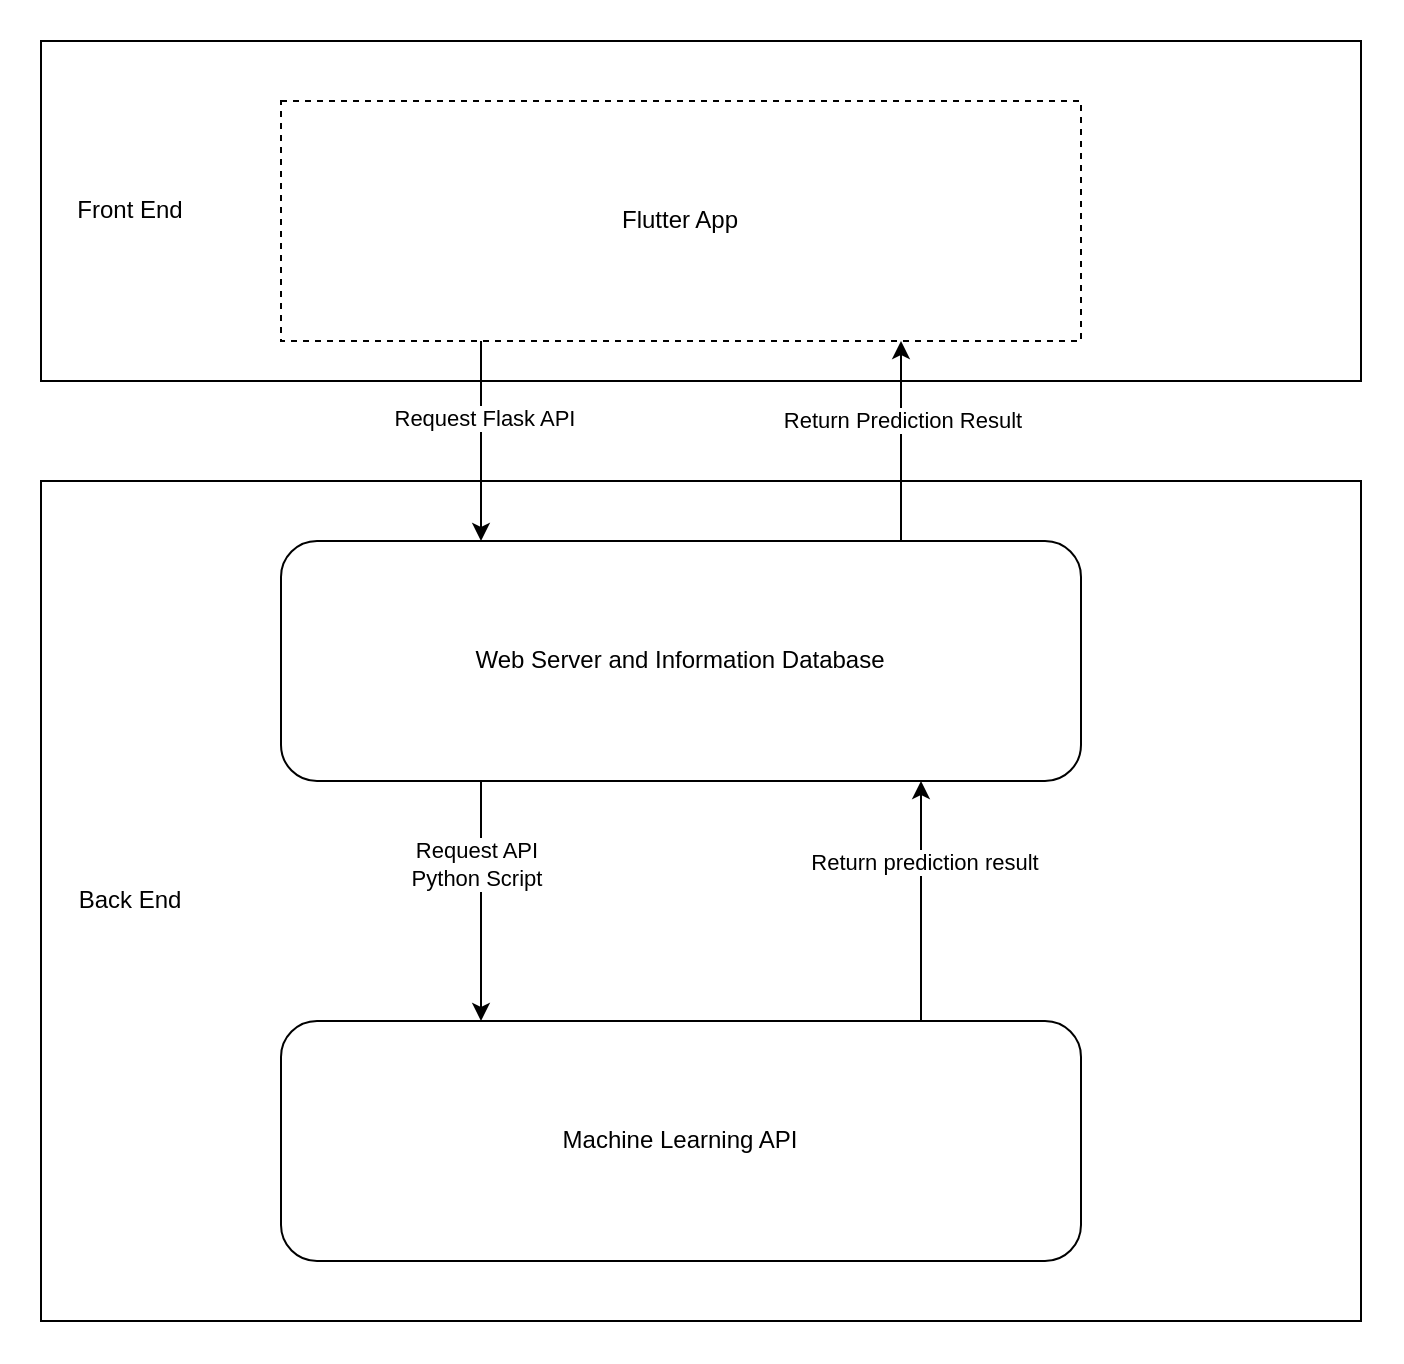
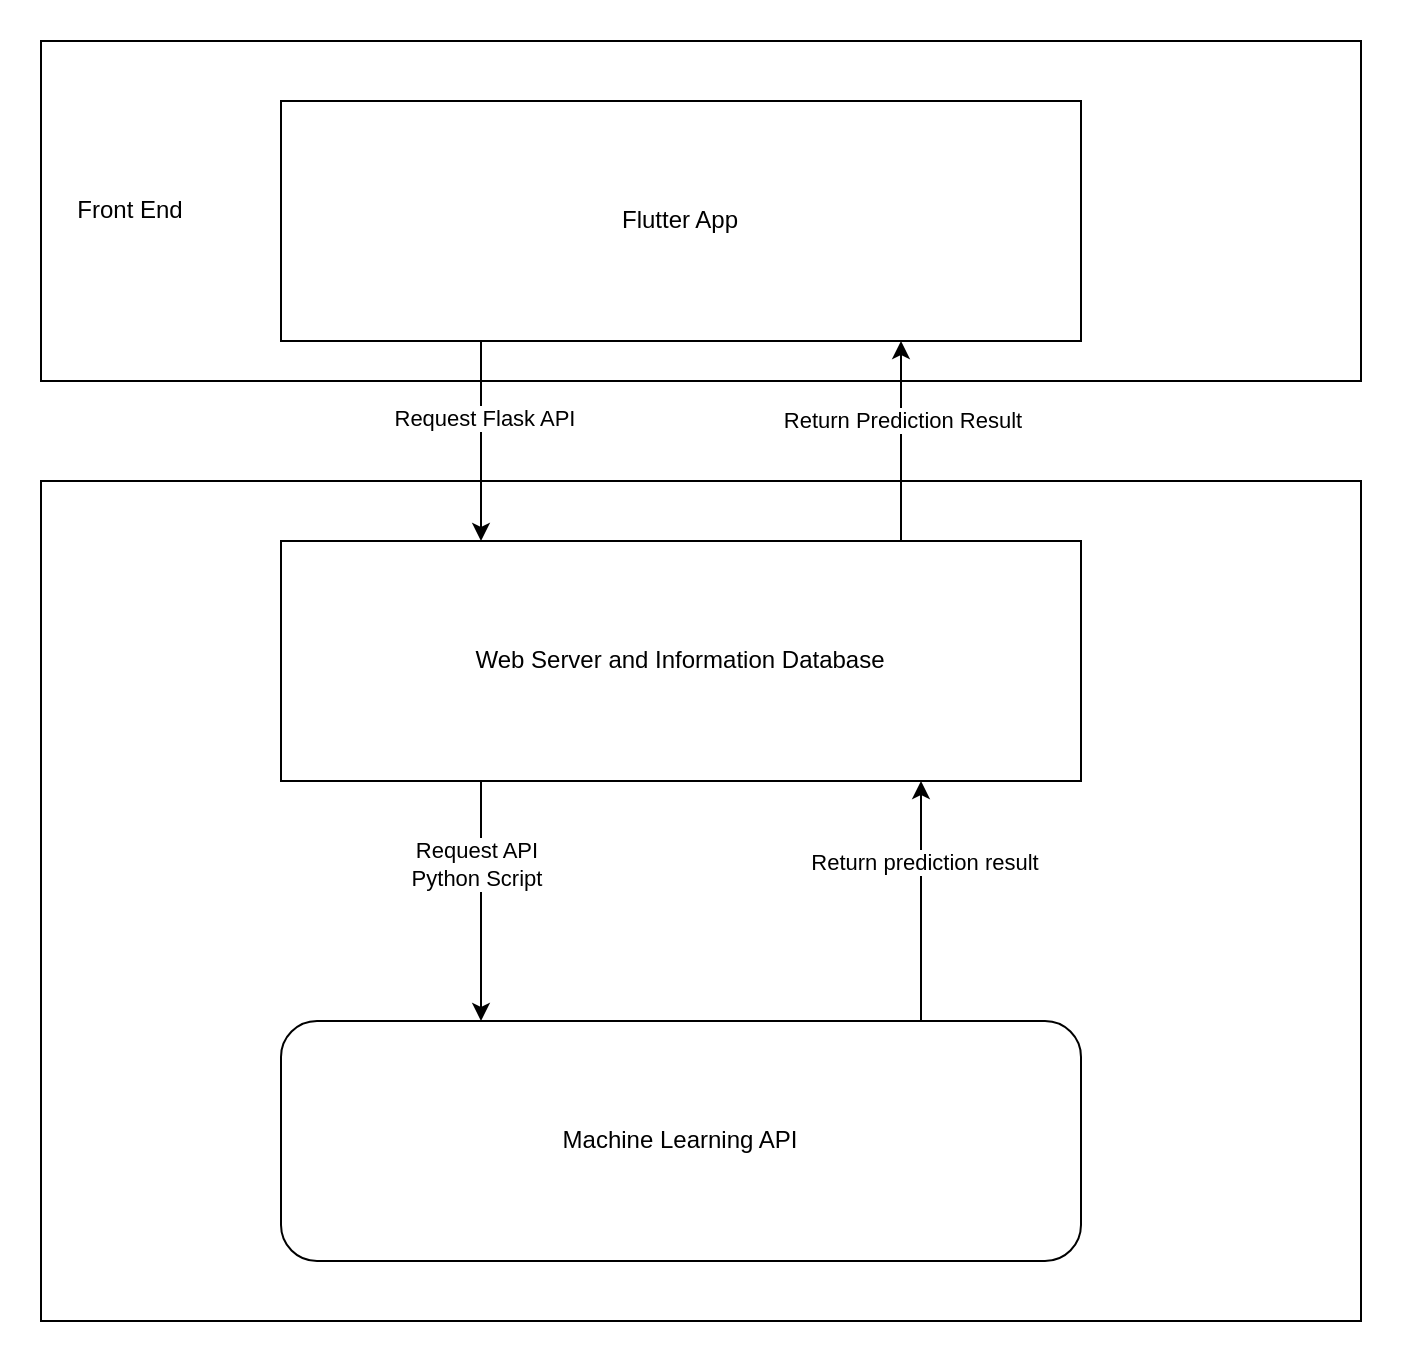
node "Flutter App": style dashed -> solid
node "Web Server and Information Database": shape rounded rectangle -> rectangle
node "Back End": removed
